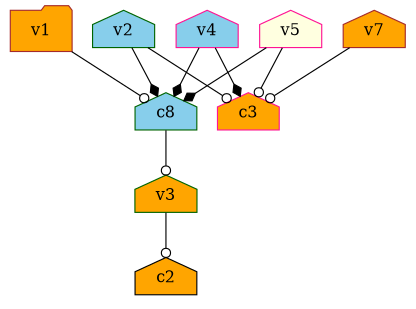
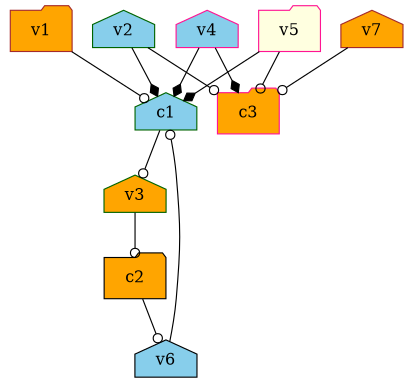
node "v5": shape house -> folder
node "c8": label "c8" -> "c1"
node "c3": shape house -> folder
node "c2": shape house -> folder
node "v6": added
